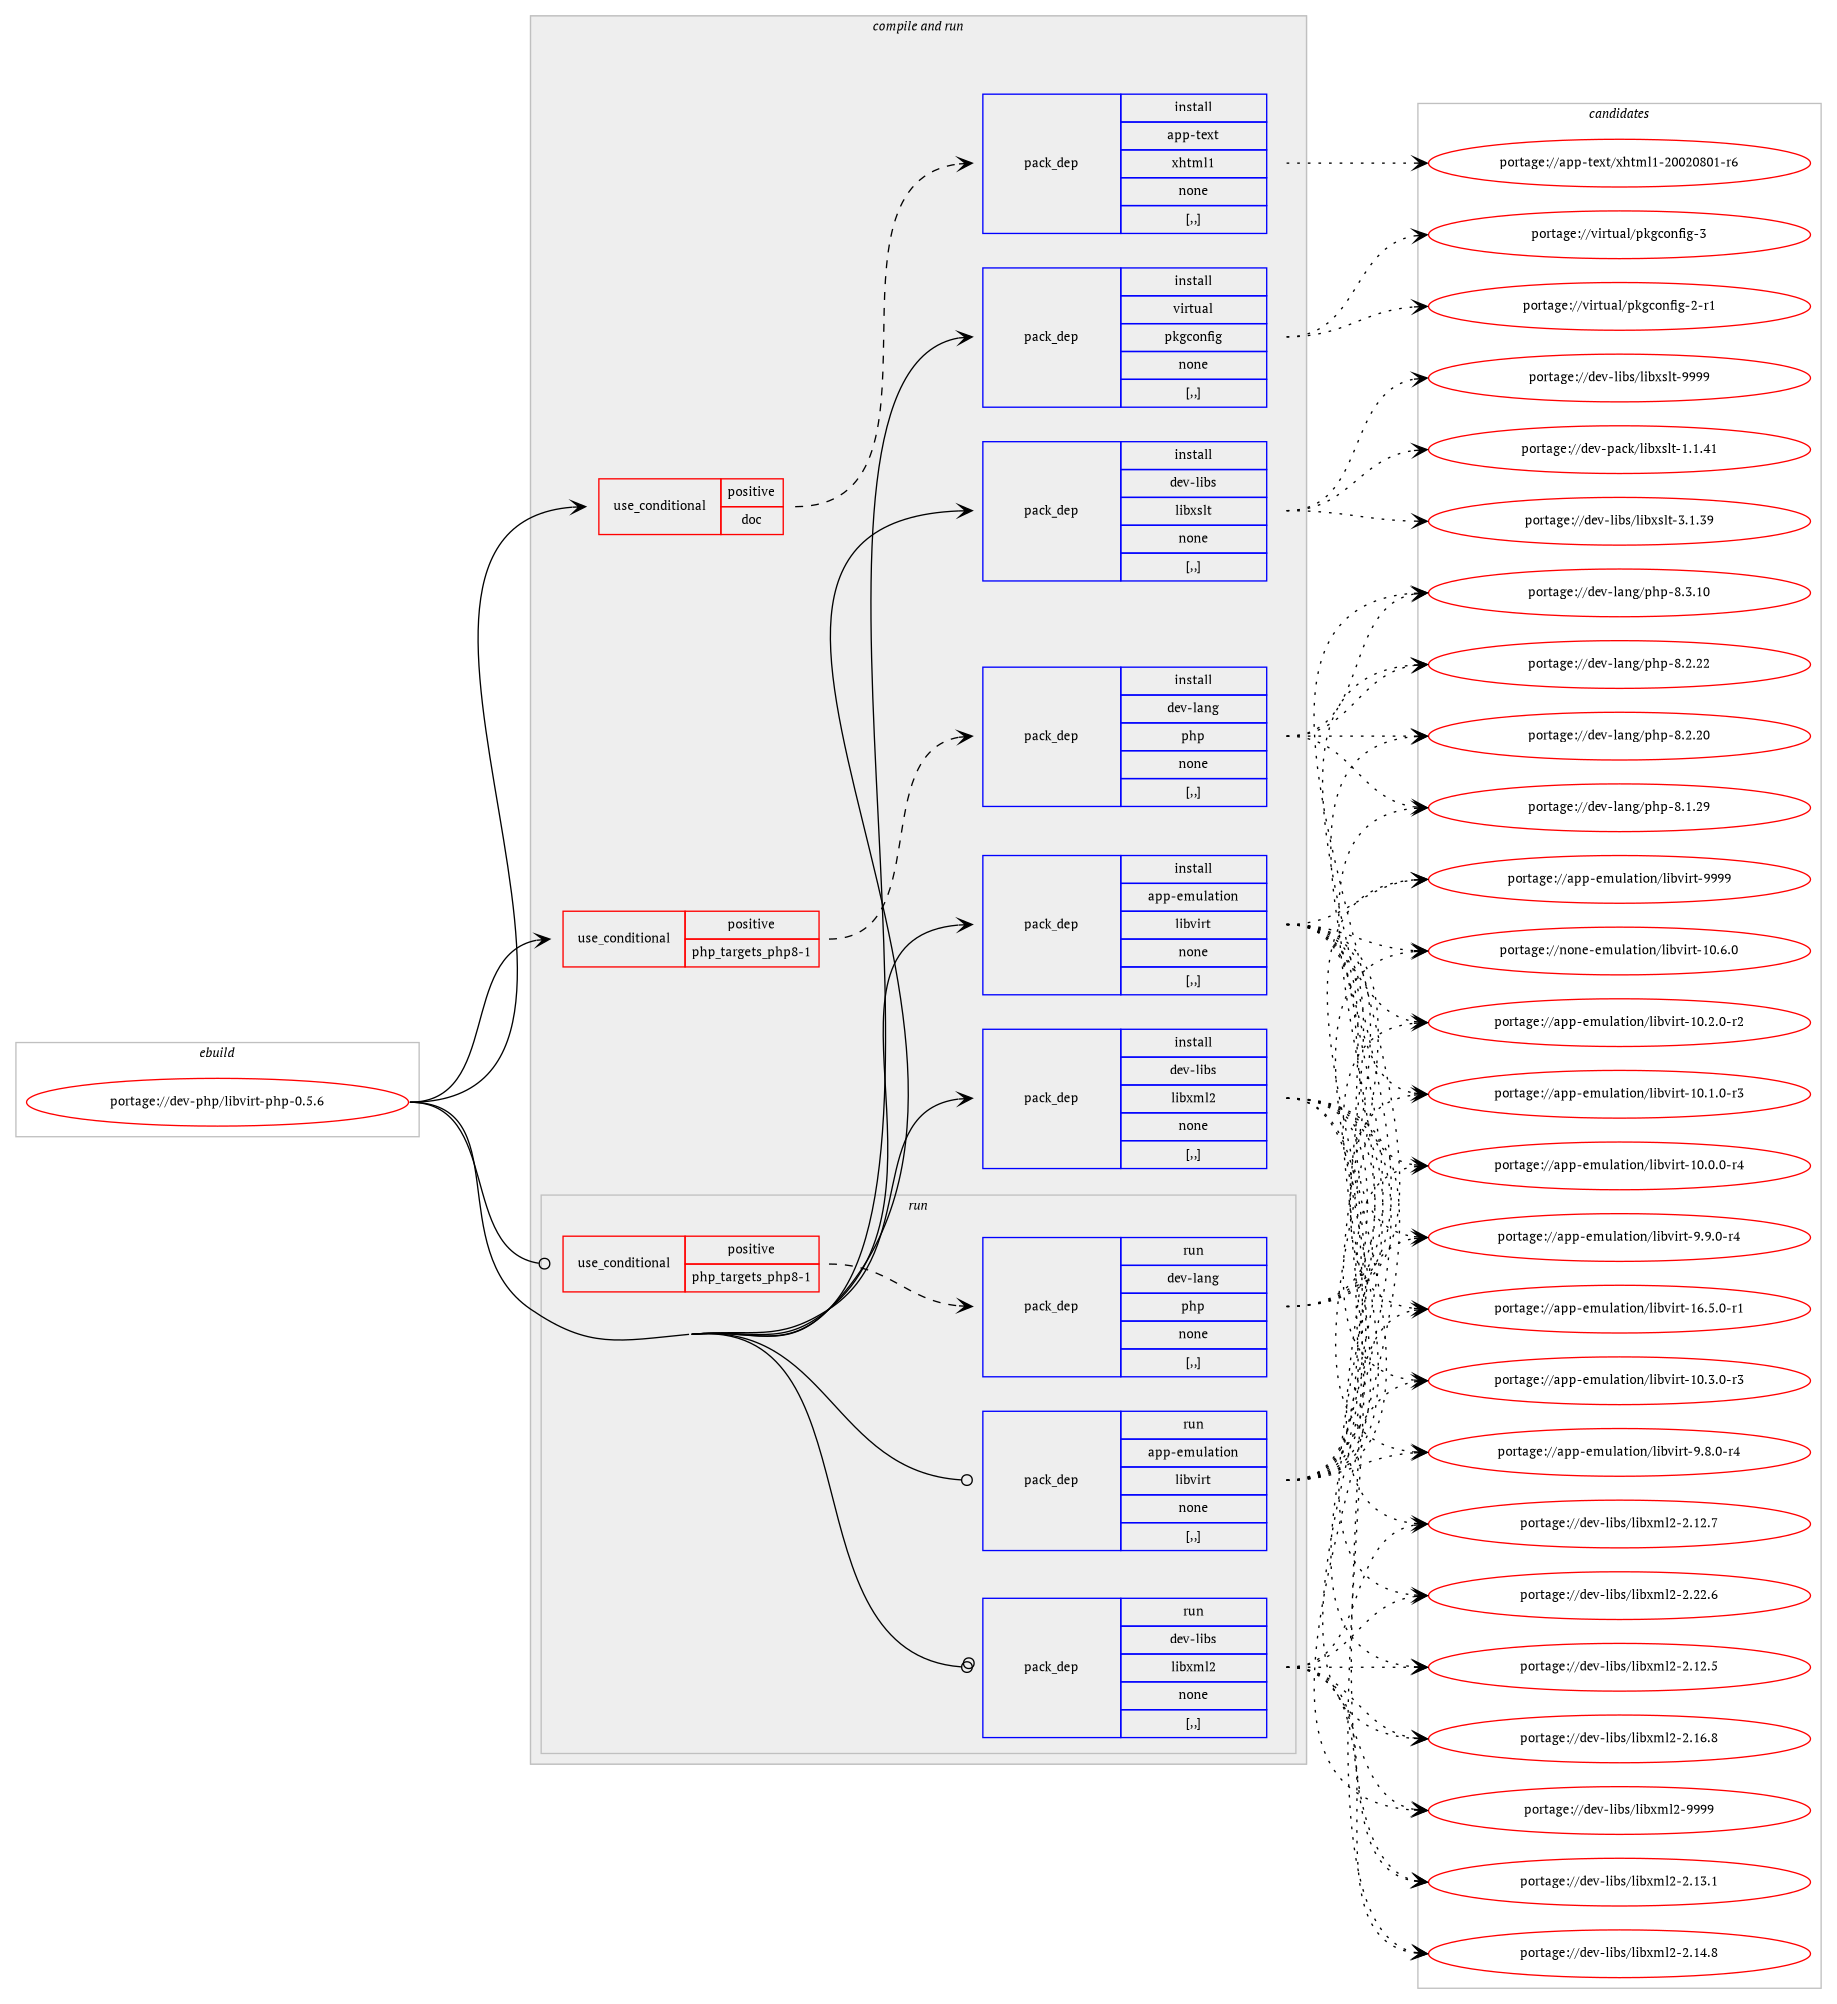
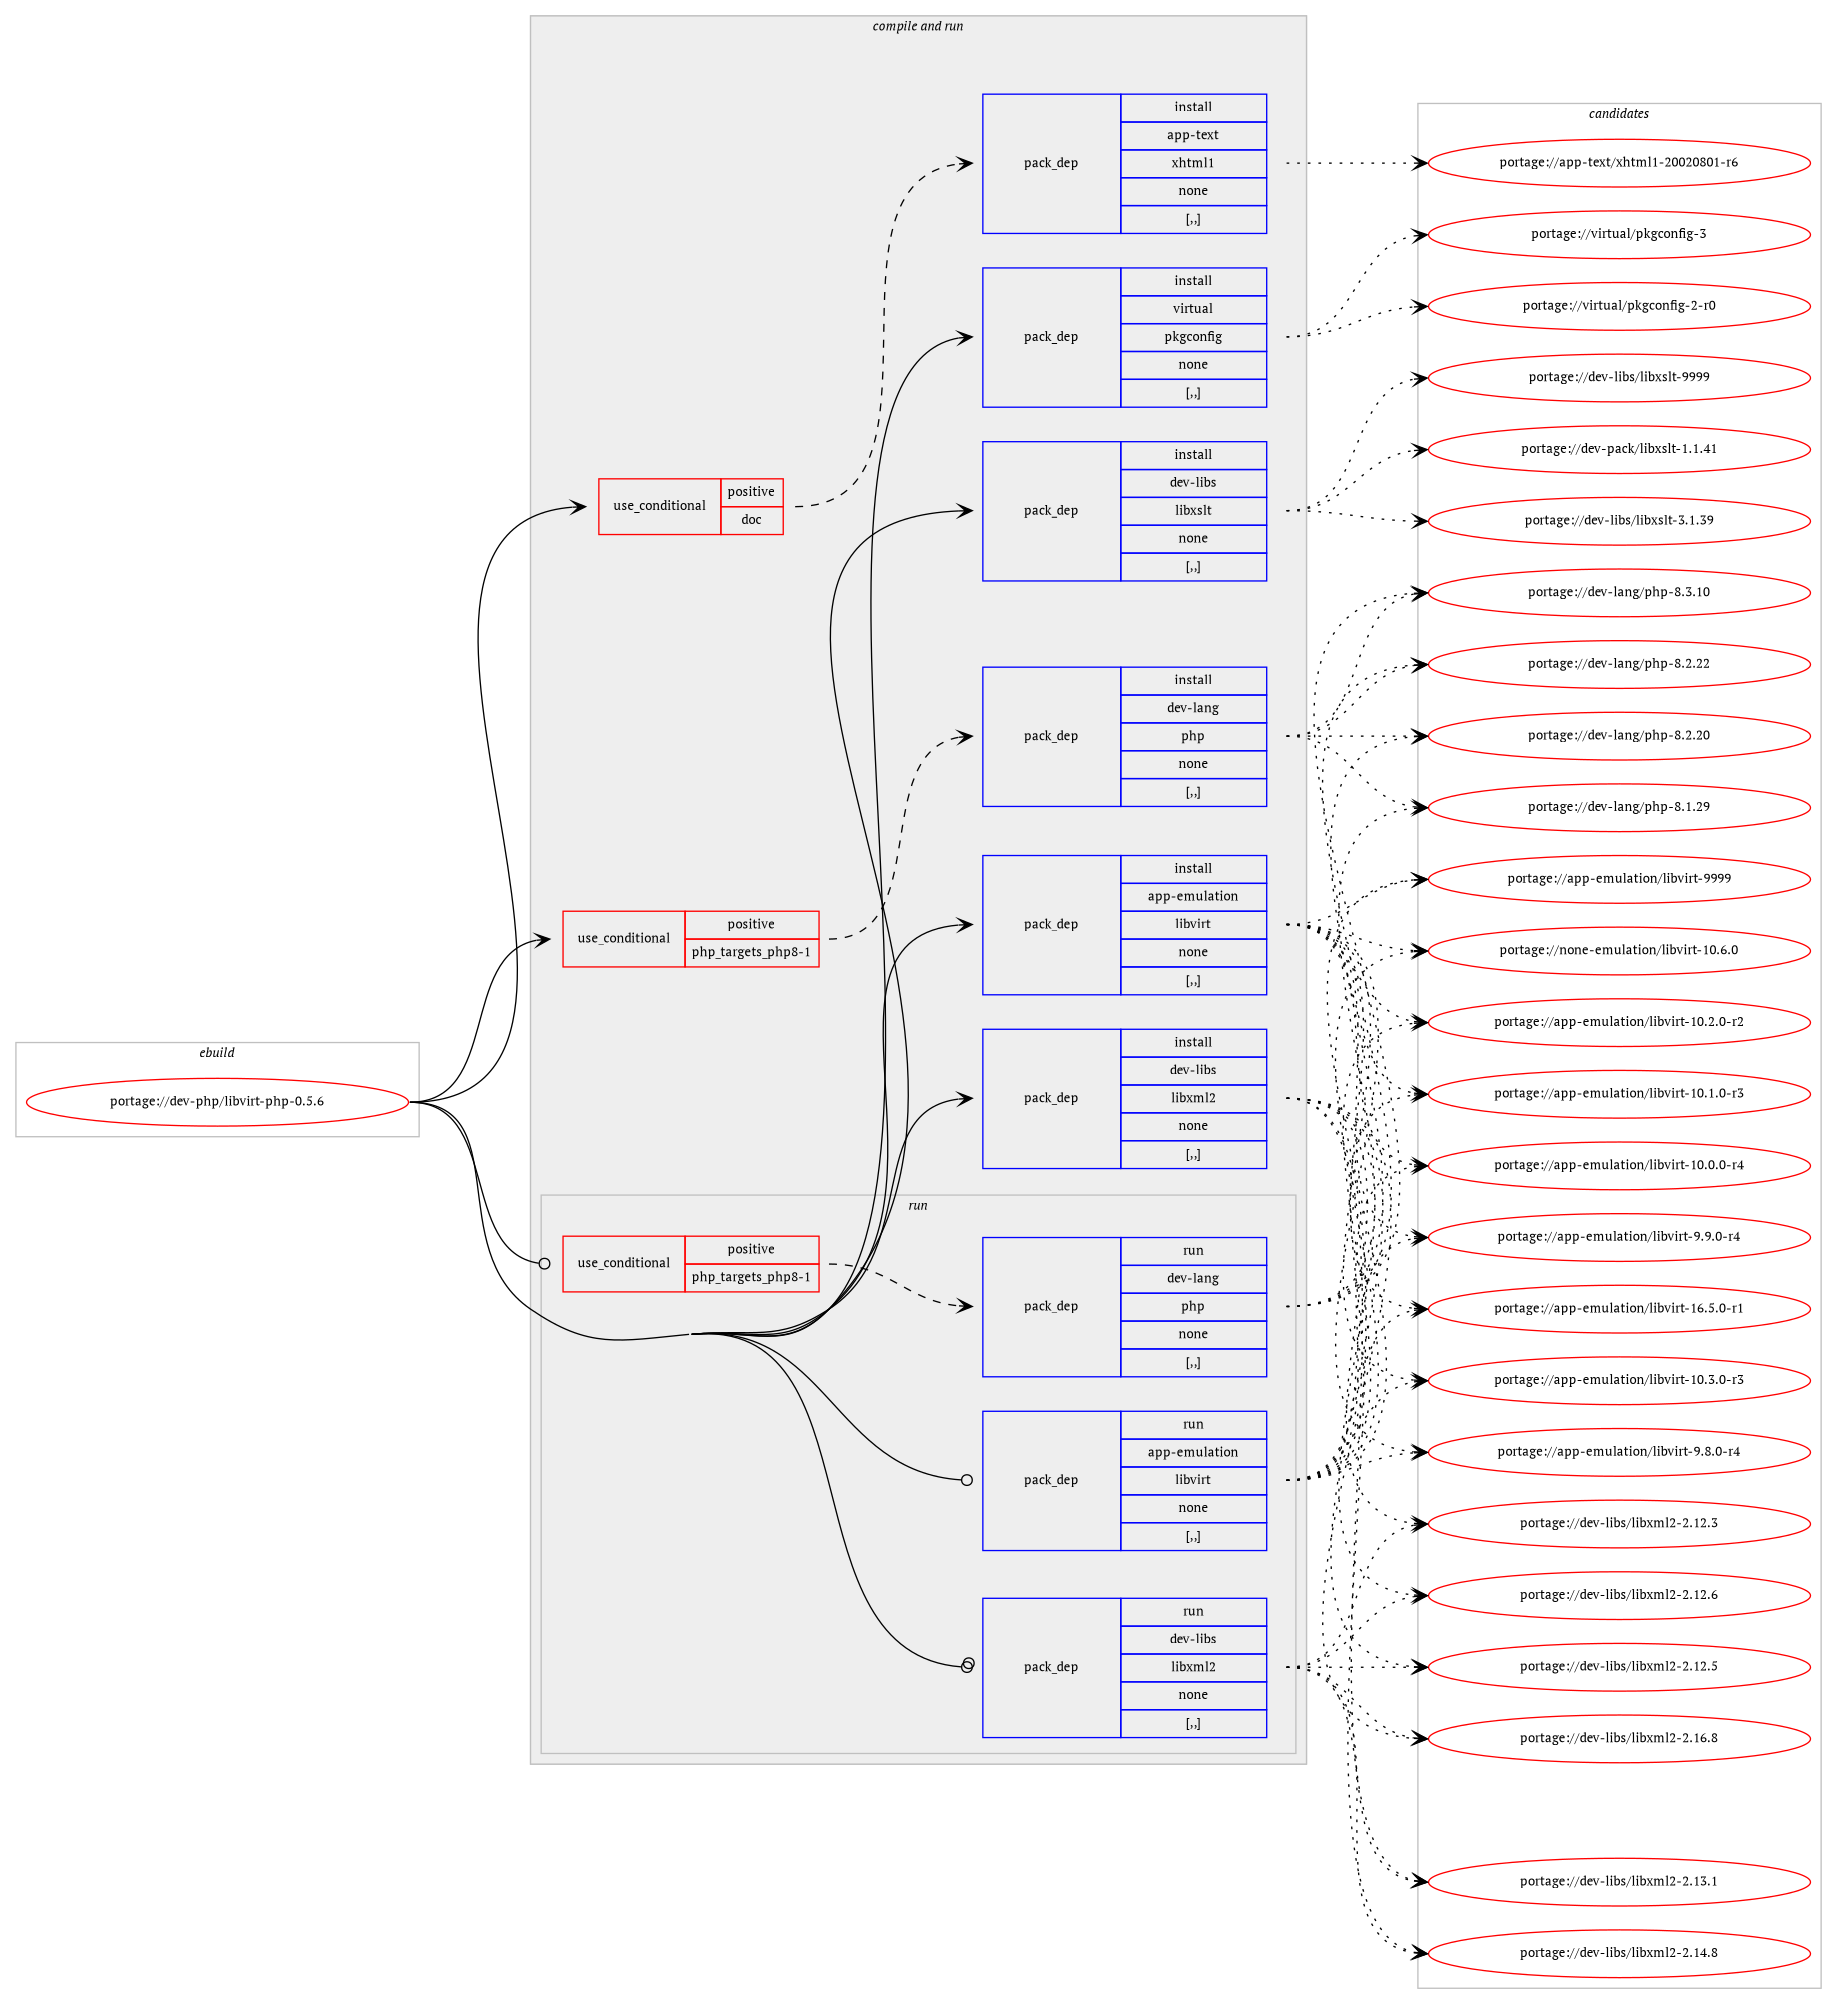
node "portage://virtual/pkgconfig-2-r1": label "portage://virtual/pkgconfig-2-r1" -> "portage://virtual/pkgconfig-2-r0"
node "portage://dev-libs/libxml2-2.12.7": label "portage://dev-libs/libxml2-2.12.7" -> "portage://dev-libs/libxml2-2.12.3"
node "portage://dev-libs/libxml2-2.22.6": label "portage://dev-libs/libxml2-2.22.6" -> "portage://dev-libs/libxml2-2.12.6"
node "portage://dev-libs/libxml2-9999": removed
